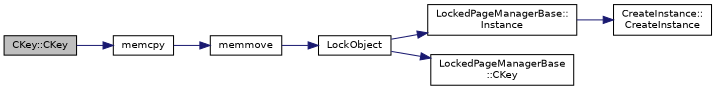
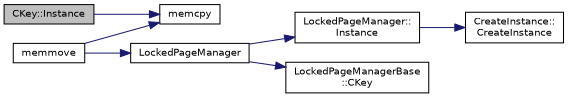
node "LockedPageManagerBase:: Instance": label "LockedPageManagerBase:: Instance" -> "LockedPageManager:: Instance"
node "CKey::CKey": label "CKey::CKey" -> "CKey::Instance"
edge "memcpy" -> "memmove": reversed
node "LockObject": label "LockObject" -> "LockedPageManager"
